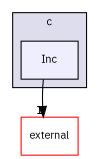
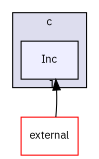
edge "Inc" -> "external": reversed
